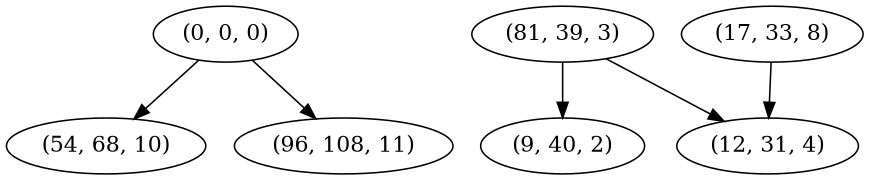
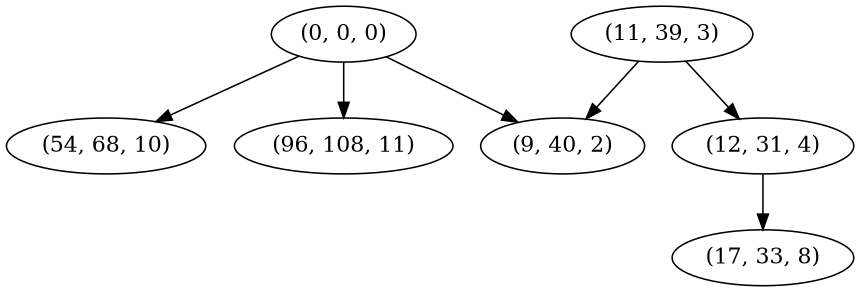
node "(81, 39, 3)": label "(81, 39, 3)" -> "(11, 39, 3)"
edge "(17, 33, 8)" -> "(12, 31, 4)": reversed
edge "(0, 0, 0)" -> "(9, 40, 2)": added
